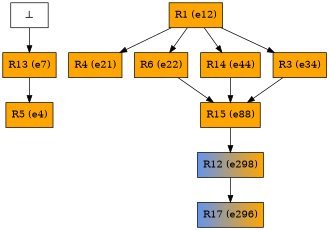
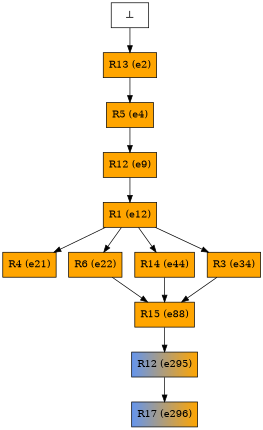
node "R13 (e7)": label "R13 (e7)" -> "R13 (e2)"
node "R12 (e9)": added
node "R12 (e298)": label "R12 (e298)" -> "R12 (e295)"
